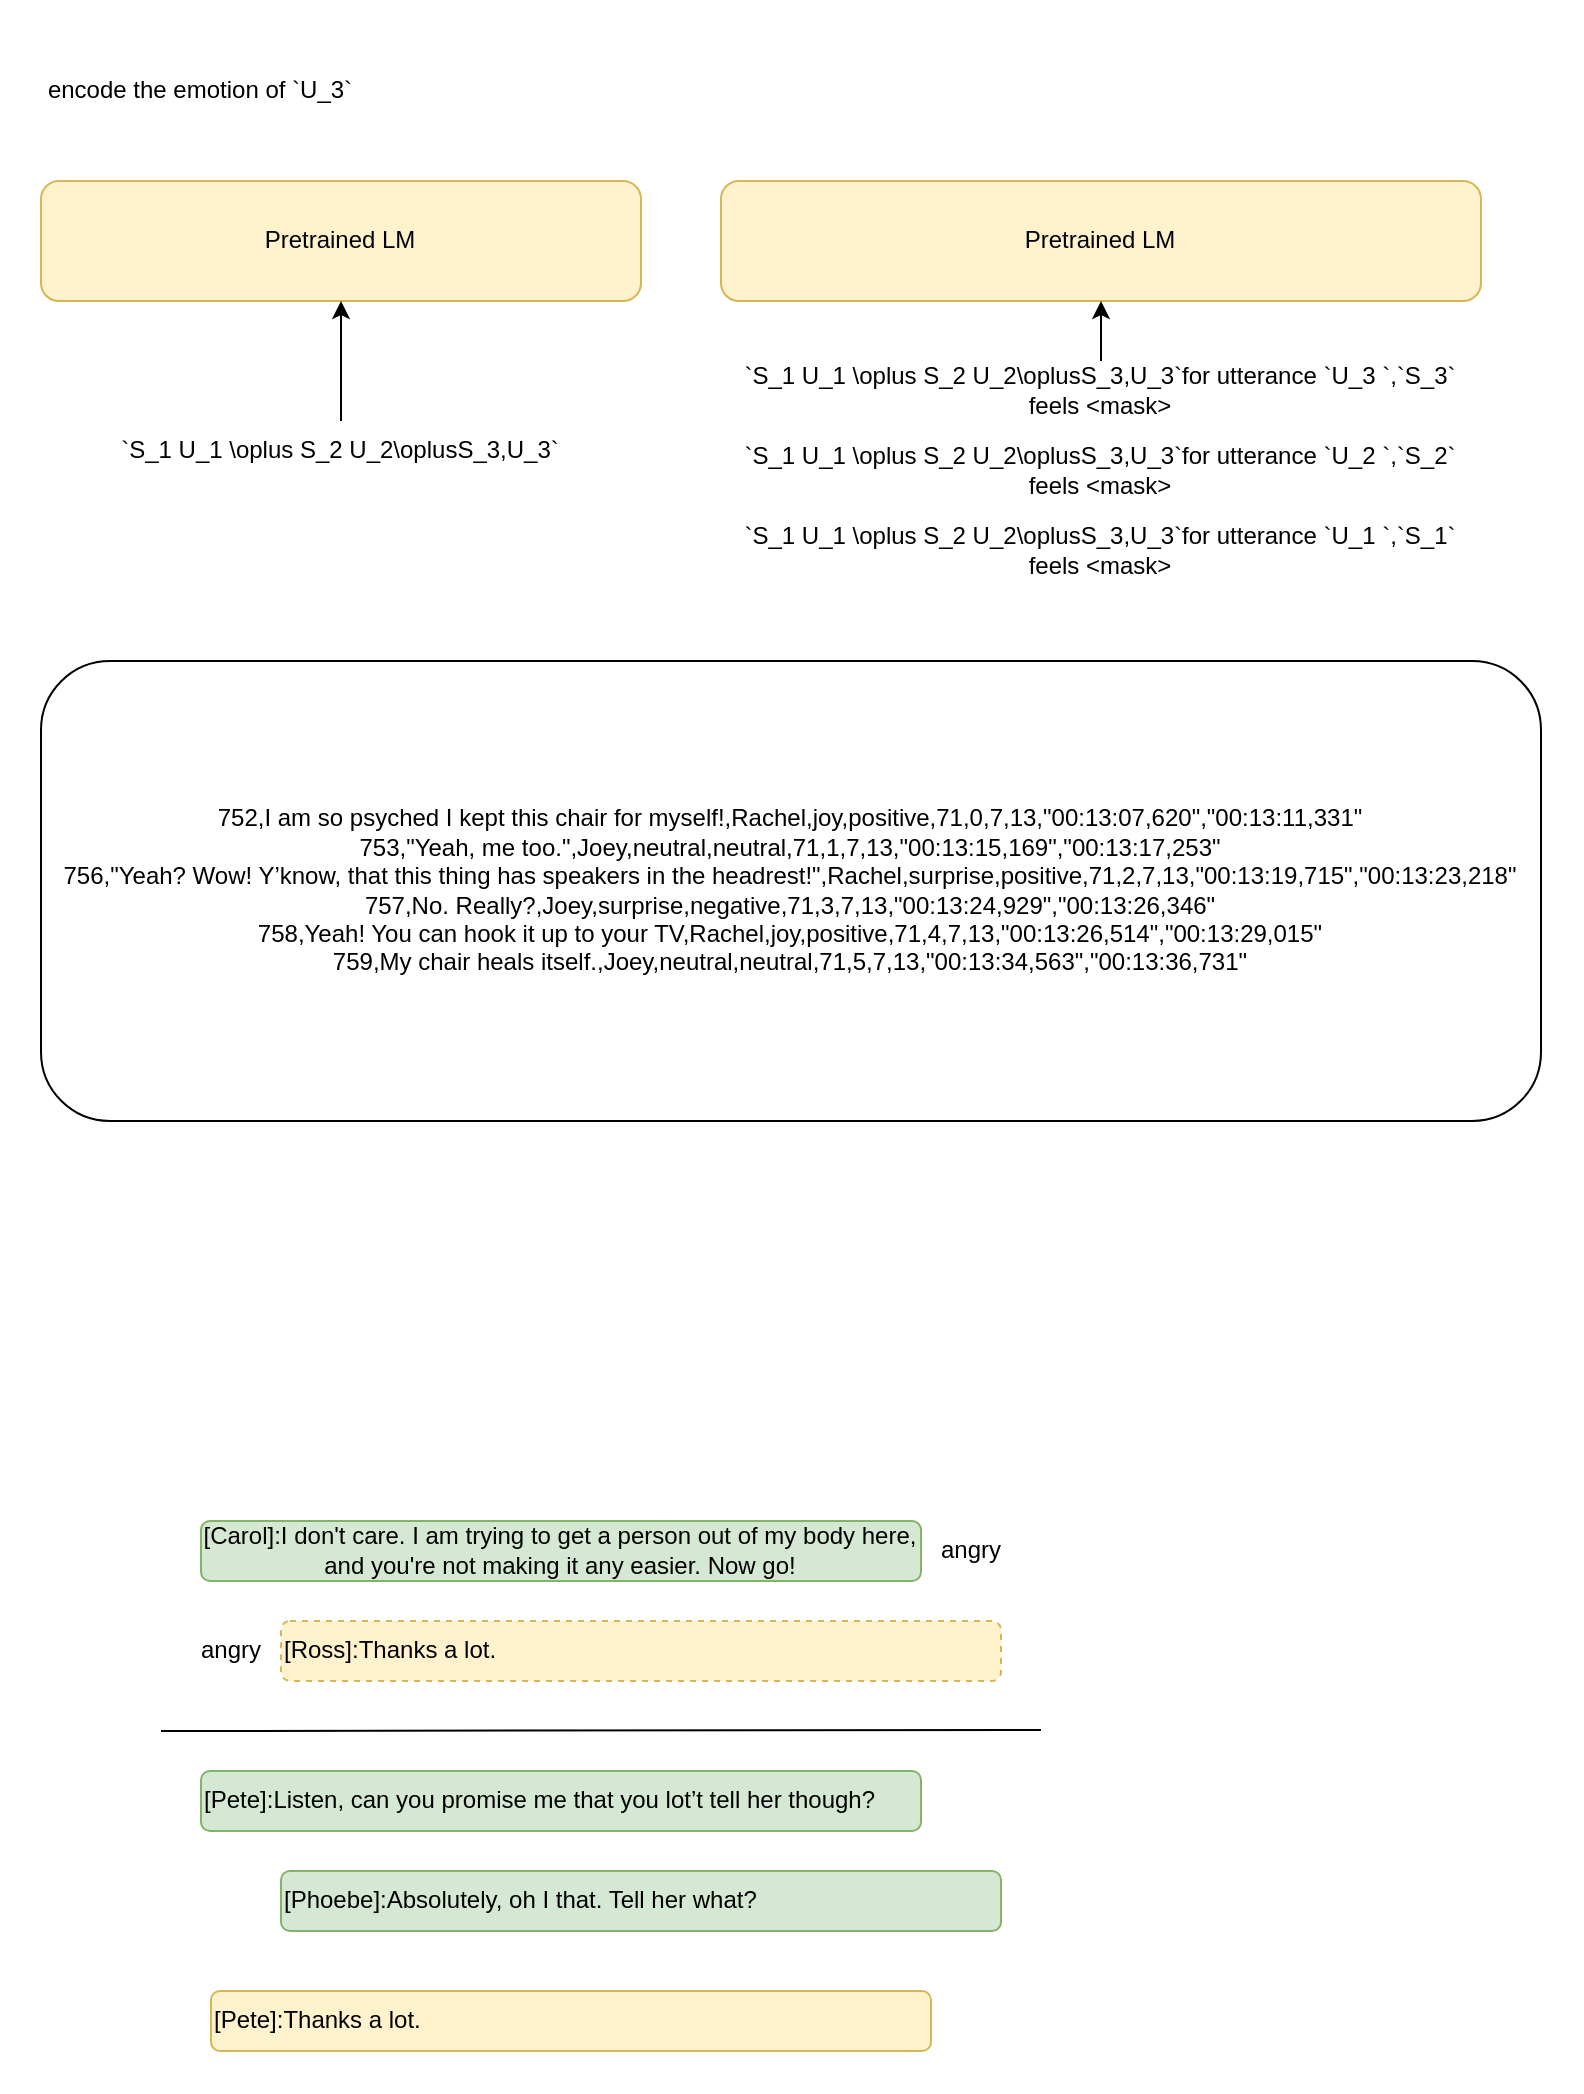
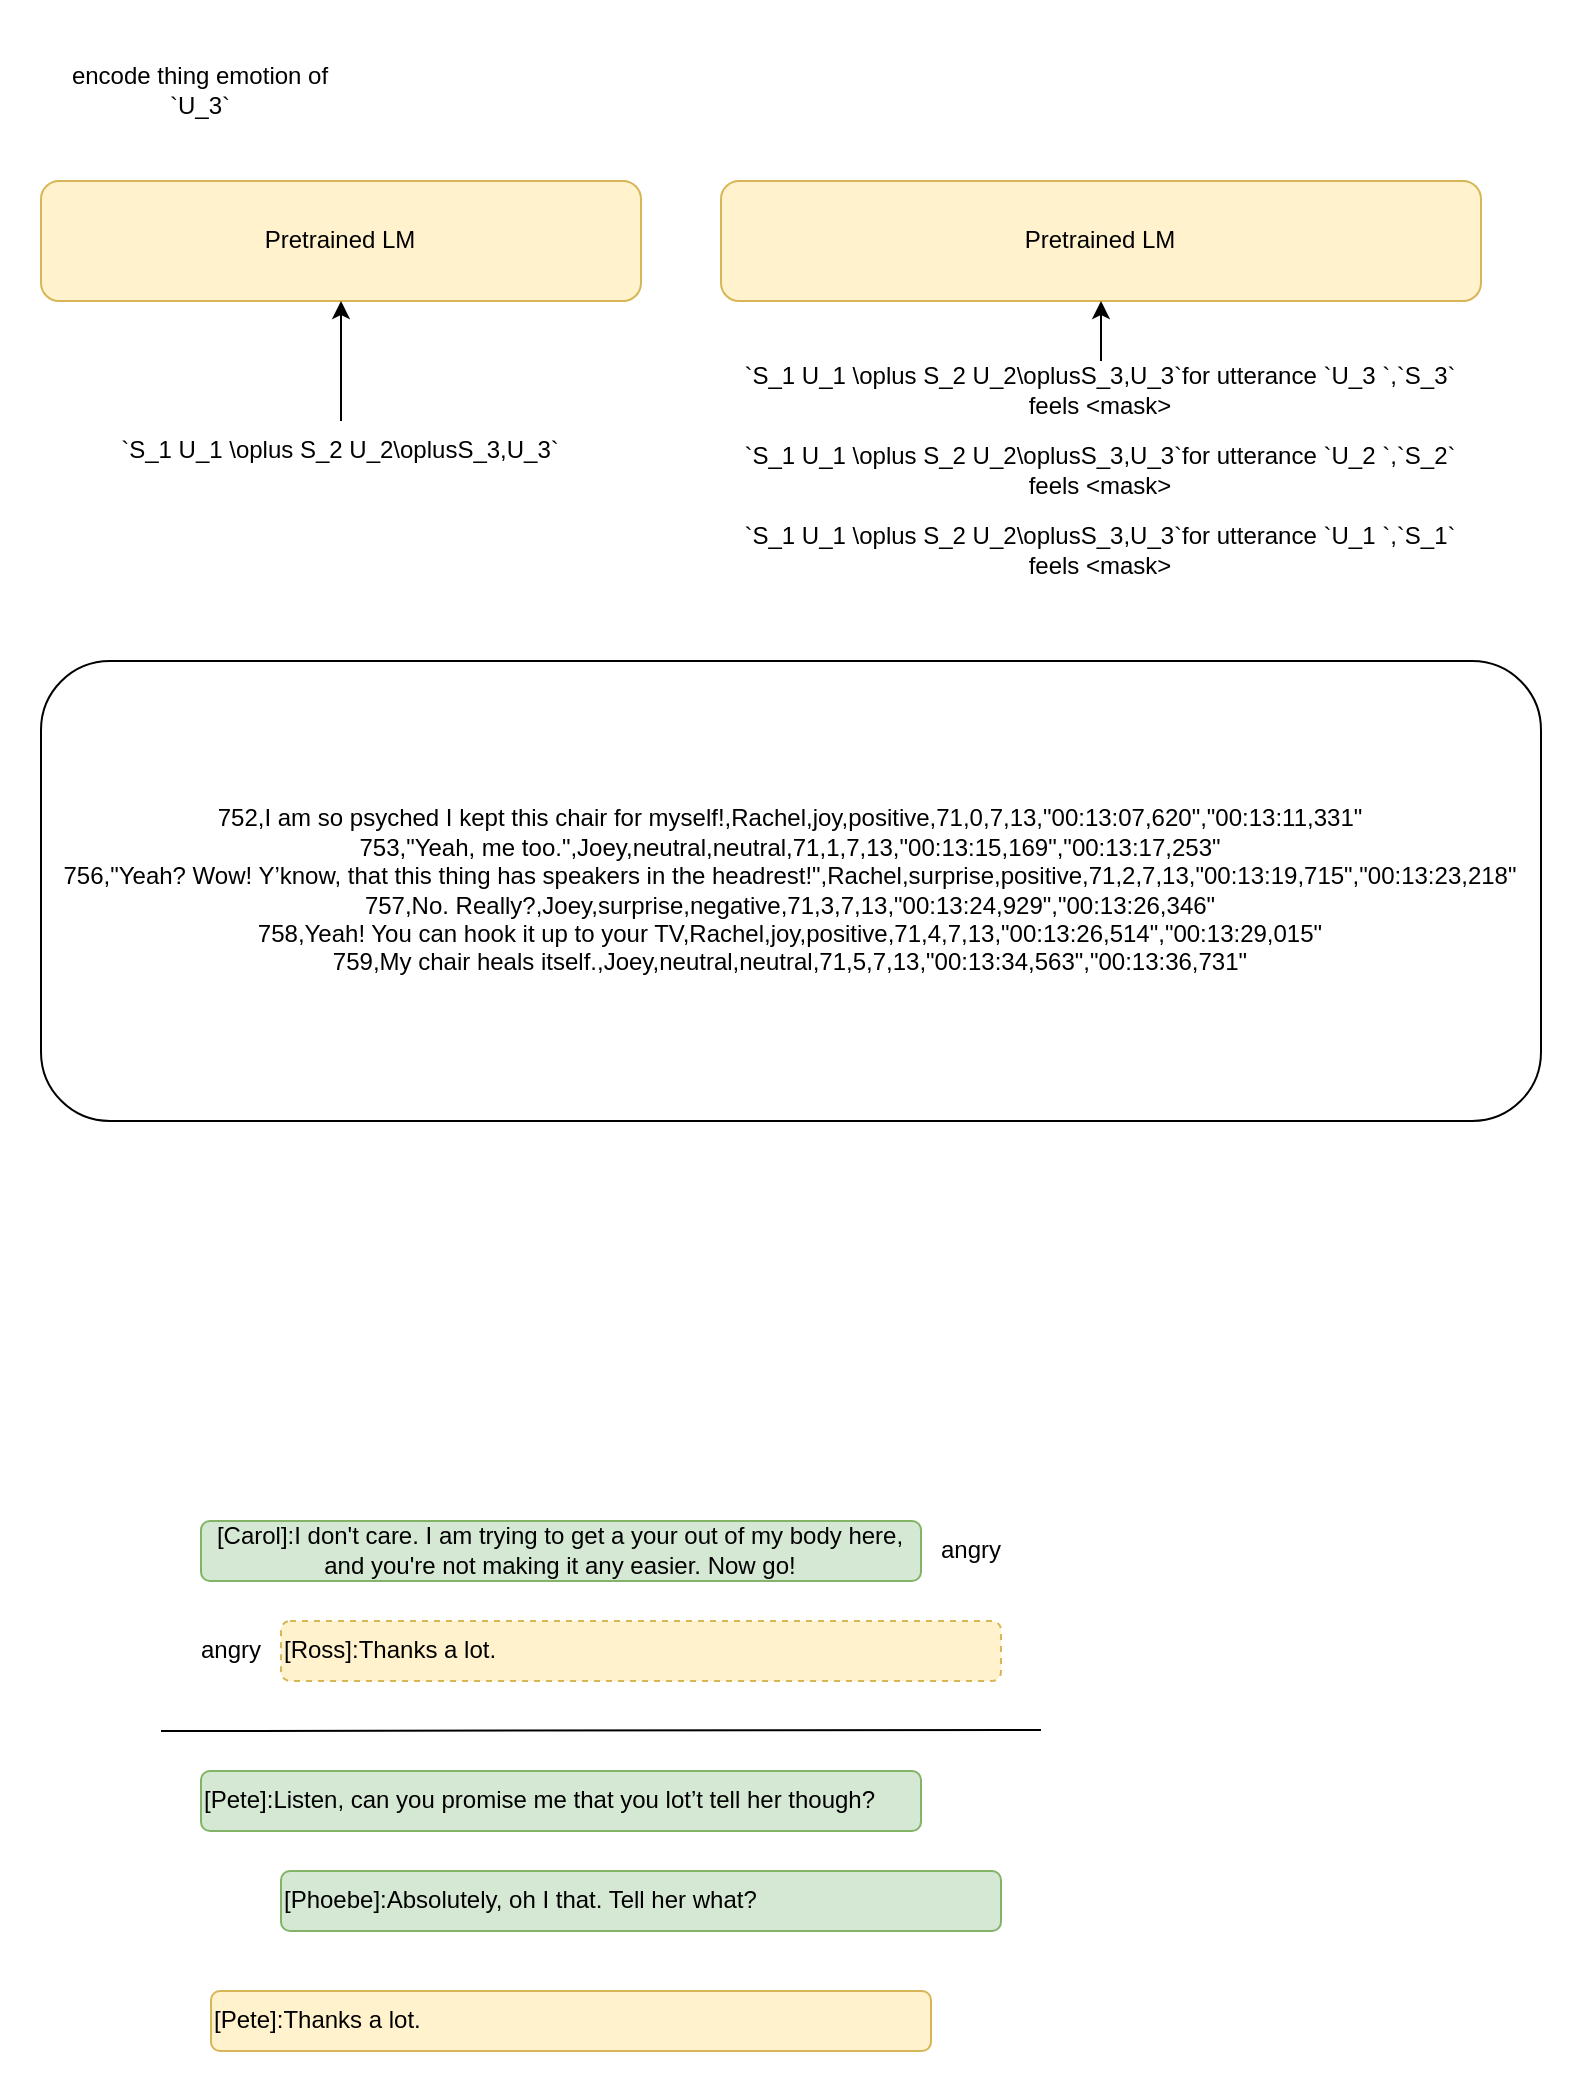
node "encode the emotion of `U_3`": label "encode the emotion of `U_3`" -> "encode thing emotion of `U_3`"
node "[Carol]:I don't care. I am trying to get a person out of my body here, and you're not making it any easier. Now go!": label "[Carol]:I don't care. I am trying to get a person out of my body here, and you're not making it any easier. Now go!" -> "[Carol]:I don't care. I am trying to get a your out of my body here, and you're not making it any easier. Now go!"
